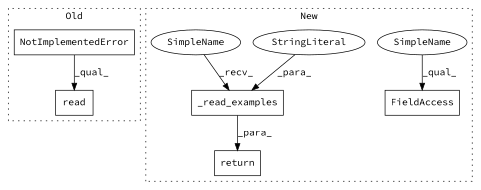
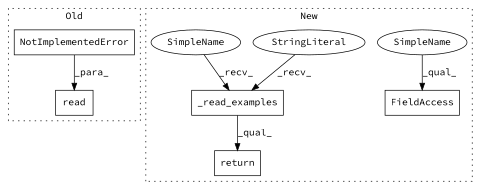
edge "NotImplementedError" -> "read": label "_qual_" -> "_para_"
edge "StringLiteral" -> "_read_examples": label "_para_" -> "_recv_"
edge "_read_examples" -> "return": label "_para_" -> "_qual_"
